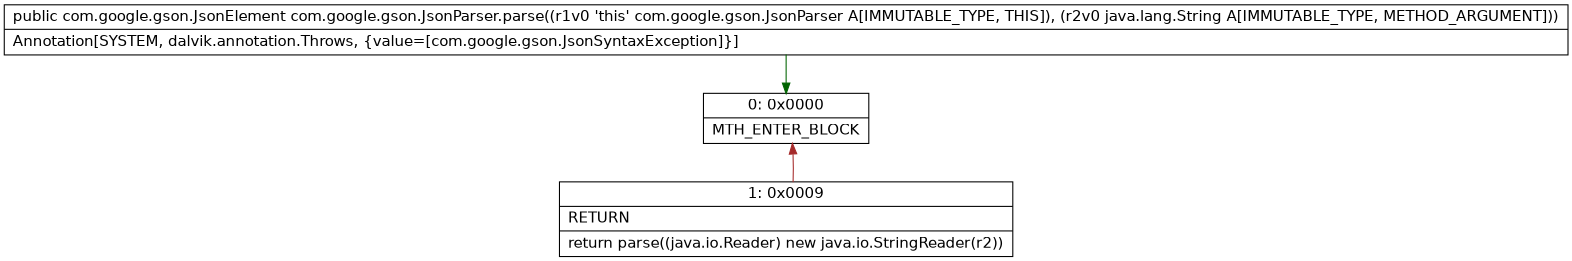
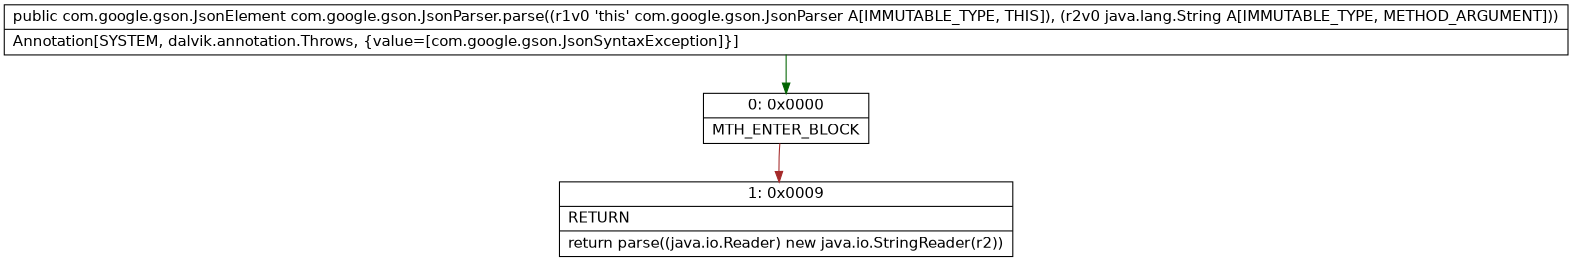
edge "1: 0x0009" -> "0: 0x0000": reversed
